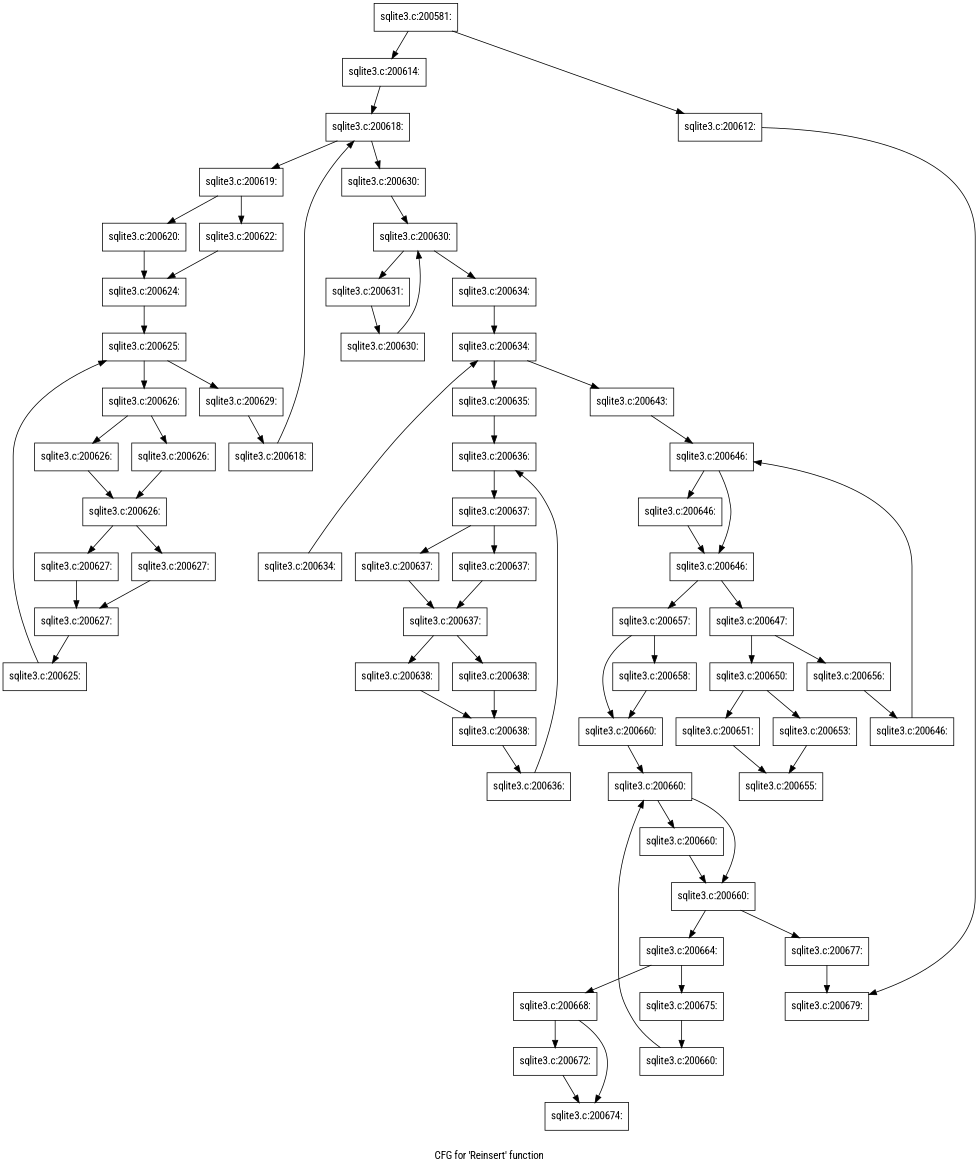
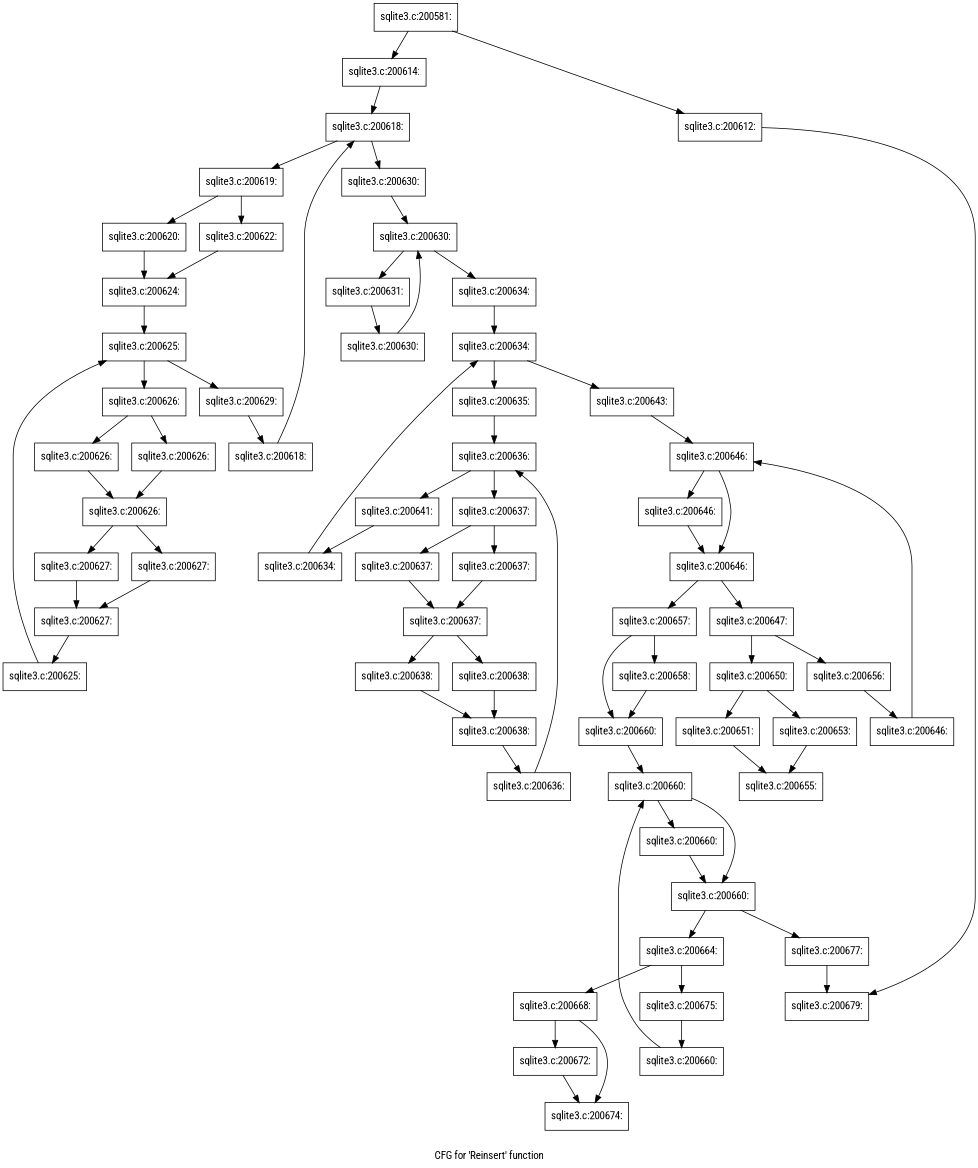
node "sqlite3.c:200641:": added
